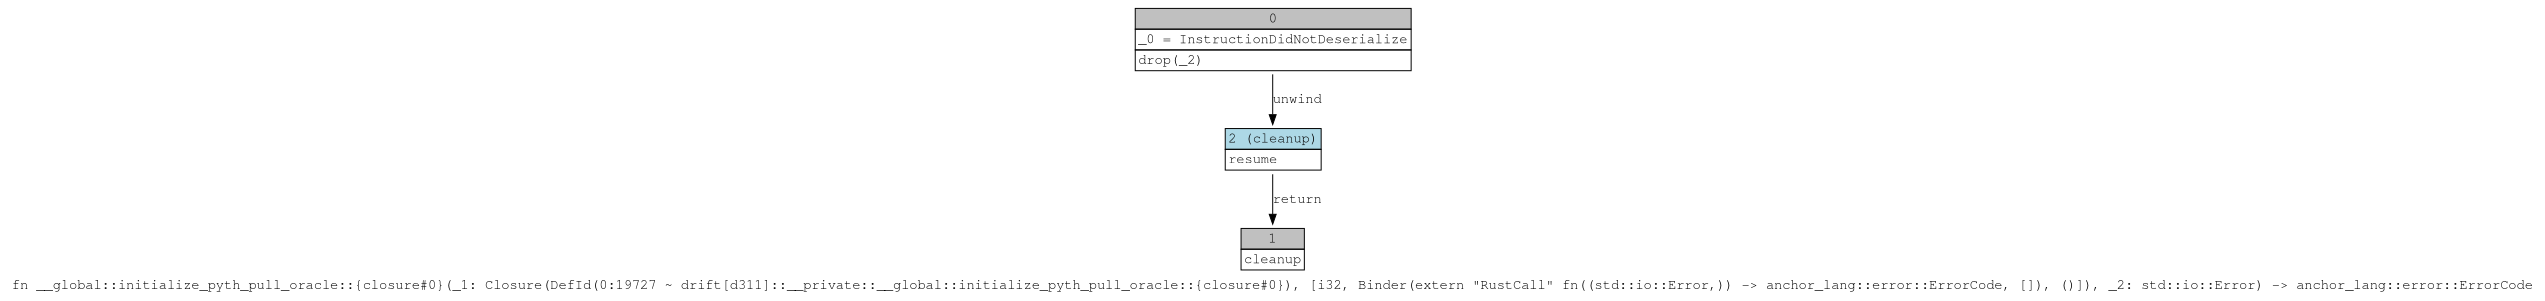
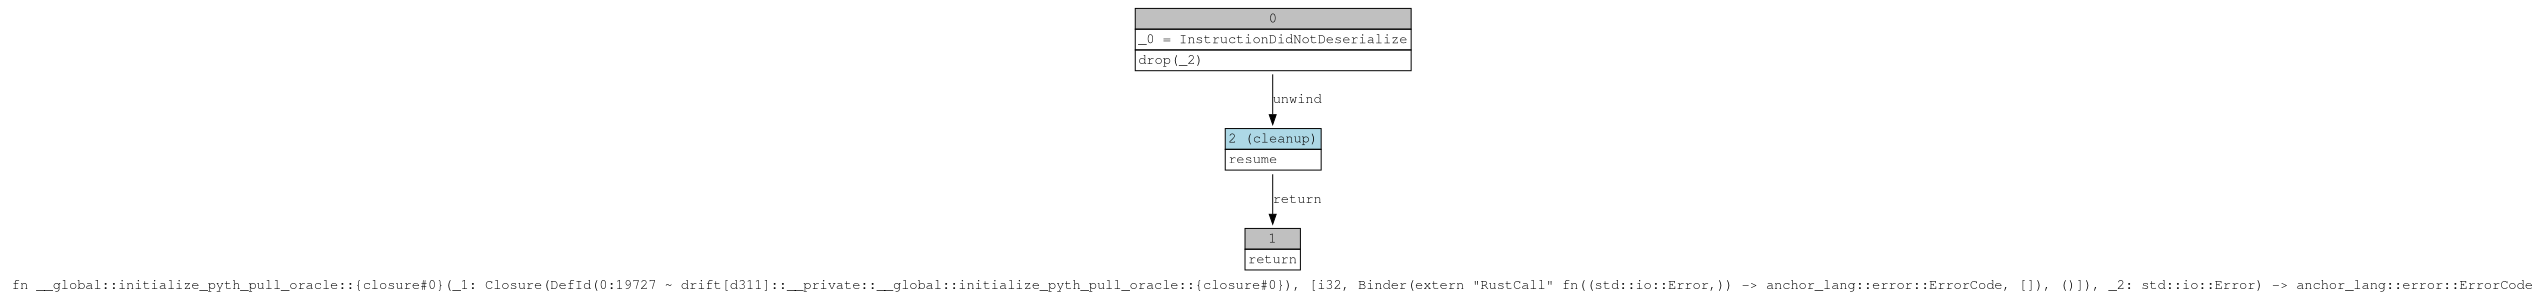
node "1": text "cleanup" -> "return"
